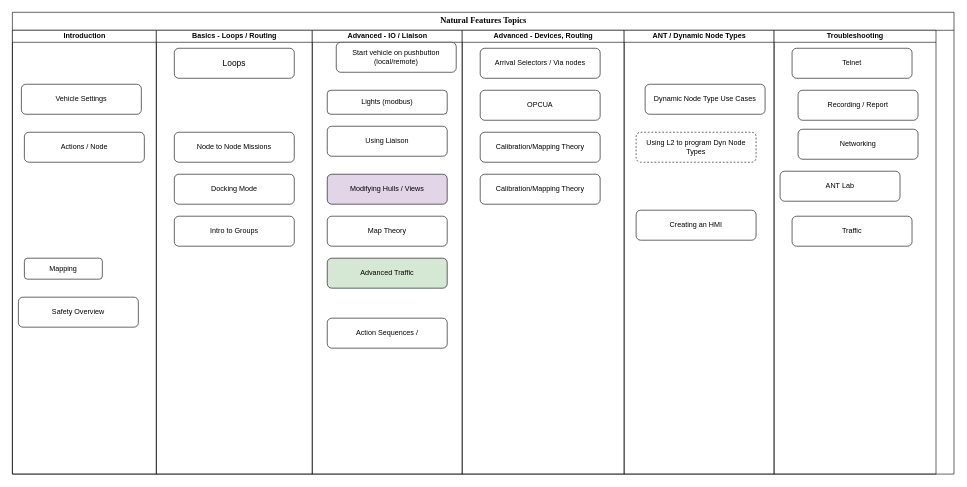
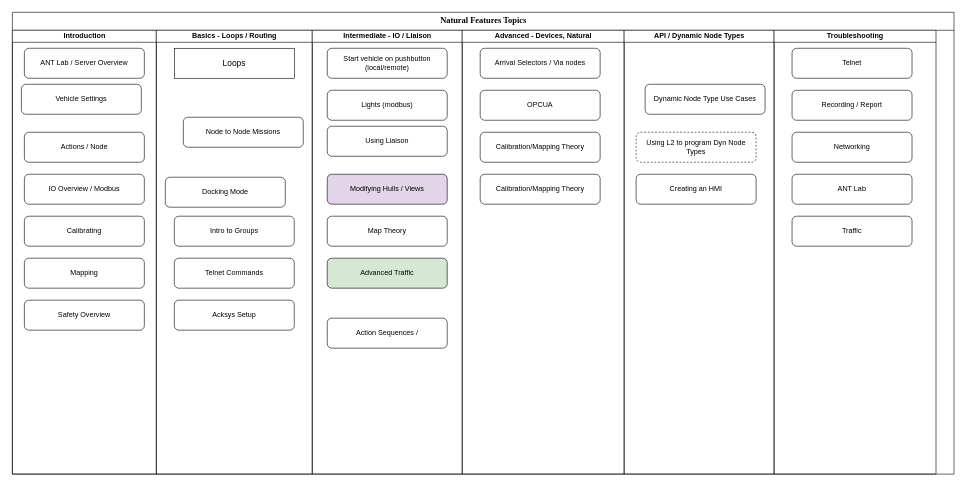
node "Advanced - IO / Liaison": label "Advanced - IO / Liaison" -> "Intermediate - IO / Liaison"
node "Advanced - Devices, Routing": label "Advanced - Devices, Routing" -> "Advanced - Devices, Natural"
node "ANT / Dynamic Node Types": label "ANT / Dynamic Node Types" -> "API / Dynamic Node Types"
node "Start vehicle on pushbutton (local/remote)": moved (396, 57) -> (387, 63)
node "ANT Lab / Server Overview": added
node "Loops": shape rounded rectangle -> rectangle
node "Lights (modbus)": size 120x24 -> 120x30
node "Recording / Report": moved (858, 105) -> (852, 105)
node "Networking": moved (858, 144) -> (852, 147)
node "Node to Node Missions": moved (234, 147) -> (243, 132)
node "ANT Lab": moved (840, 186) -> (852, 189)
node "IO Overview / Modbus": added
node "Docking Mode": moved (234, 189) -> (225, 192)
node "Creating an HMI": moved (696, 225) -> (696, 189)
node "Calibrating": added
node "Mapping": size 78x21 -> 120x30
node "Telnet Commands": added
node "Safety Overview": moved (78, 312) -> (84, 315)
node "Acksys Setup": added
